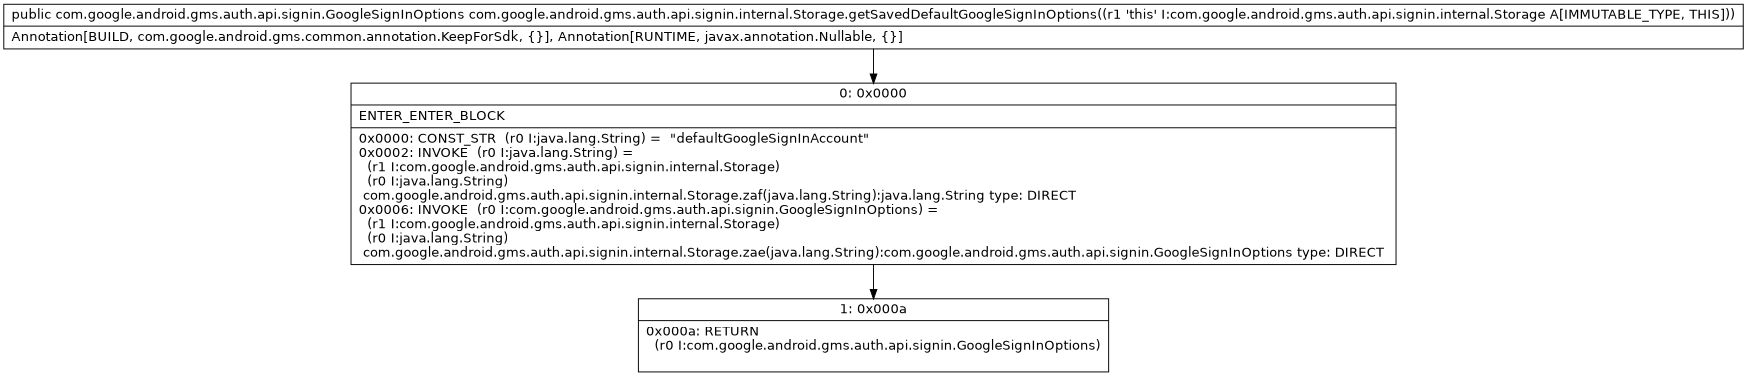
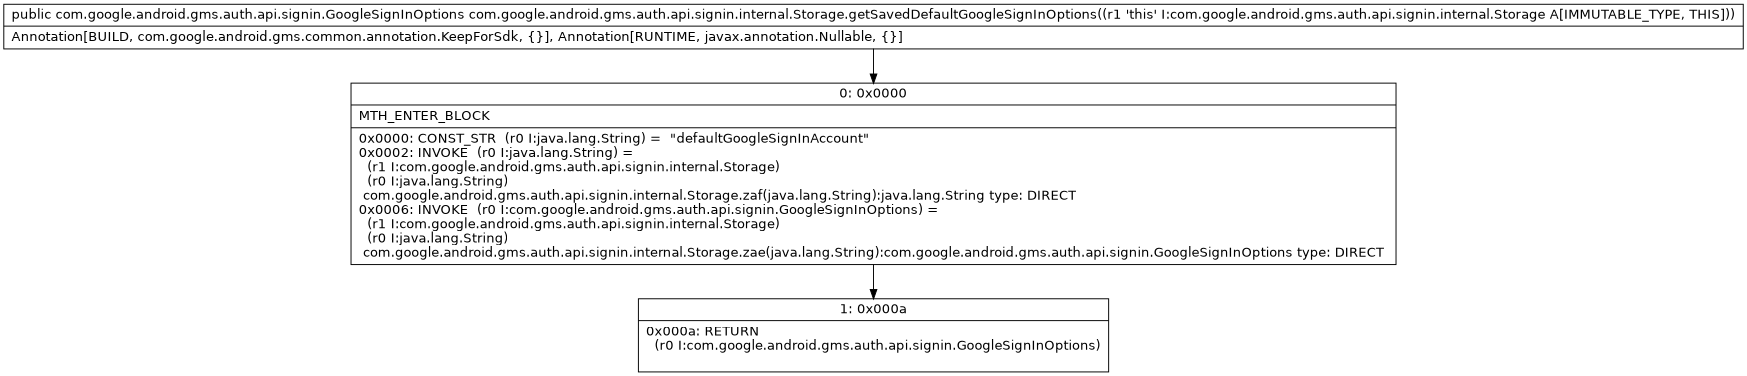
node "0: 0x0000": text "ENTER_ENTER_BLOCK" -> "MTH_ENTER_BLOCK"
